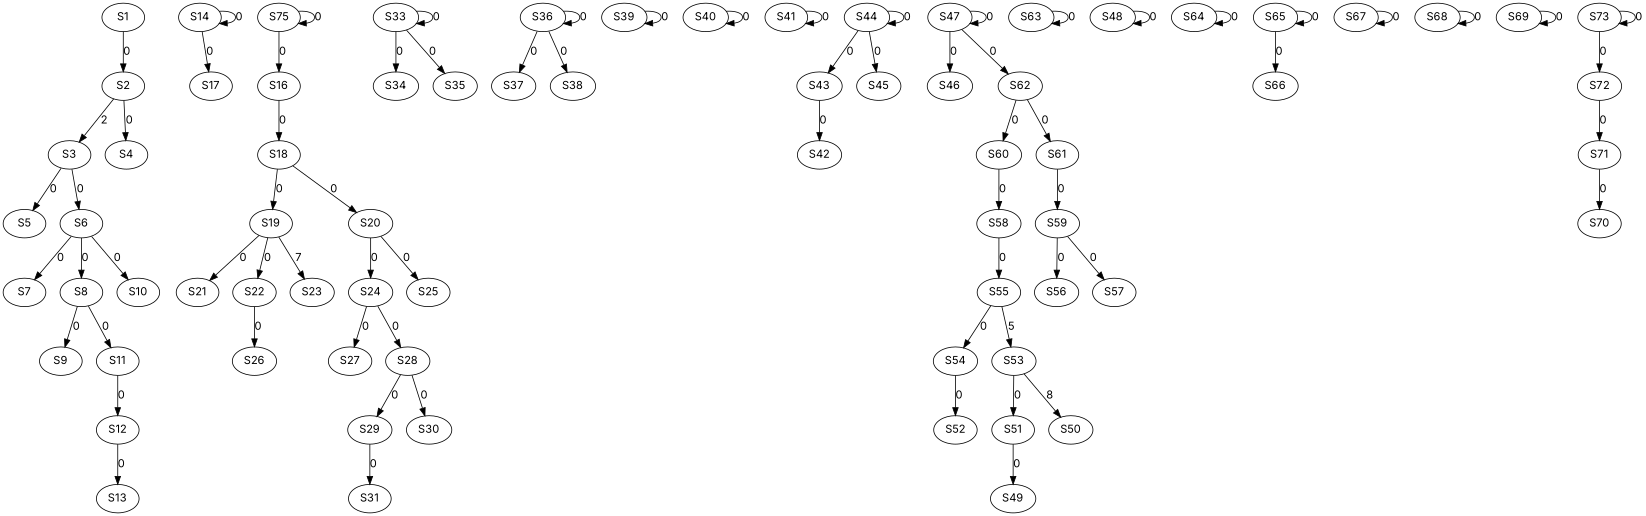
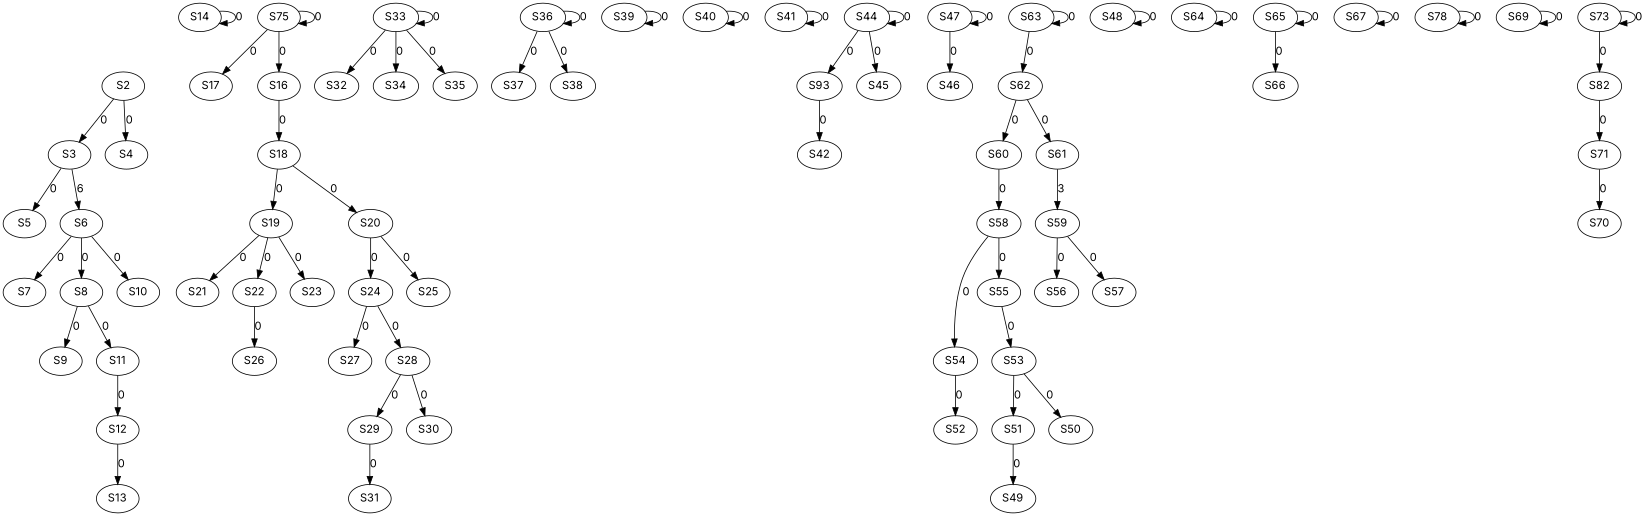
node "S1": removed
node "S68": label "S68" -> "S78"
edge "S14" -> "S17": now "S75" -> "S17"
edge "S47" -> "S62": now "S63" -> "S62"
node "S32": added
node "S43": label "S43" -> "S93"
node "S72": label "S72" -> "S82"
edge "S2" -> "S3": label "2" -> "0"
edge "S3" -> "S6": label "0" -> "6"
edge "S61" -> "S59": label "0" -> "3"
edge "S19" -> "S23": label "7" -> "0"
edge "S55" -> "S54": now "S58" -> "S54"
edge "S55" -> "S53": label "5" -> "0"
edge "S53" -> "S50": label "8" -> "0"
